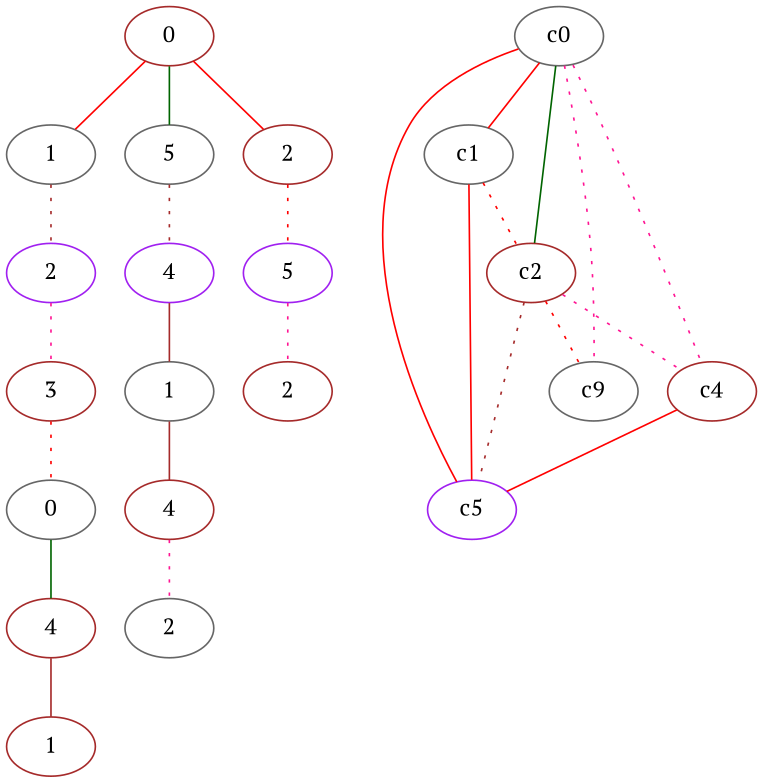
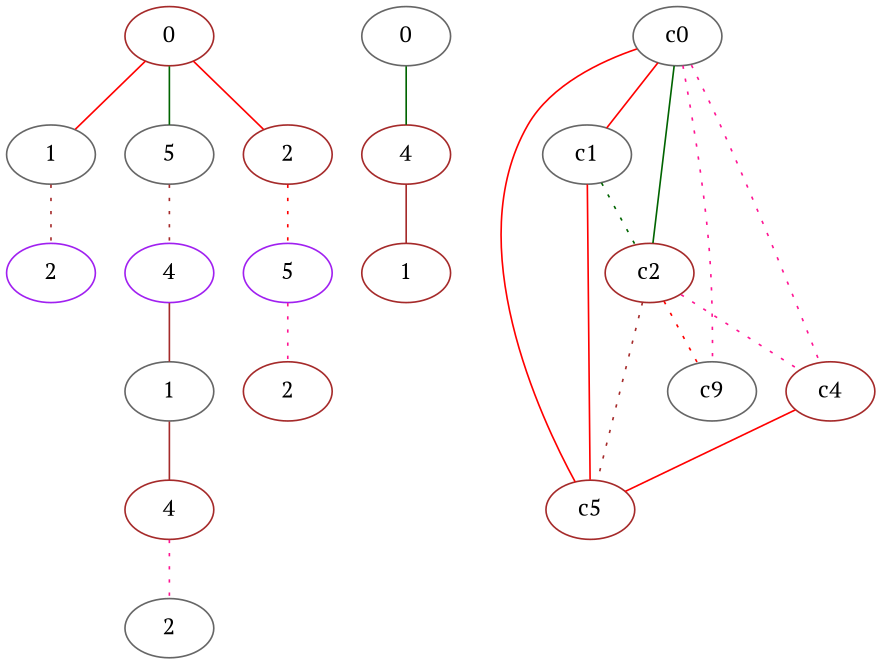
edge "c1" -- "c2": color red -> darkgreen
node "3": removed
node "c5": color purple -> brown
